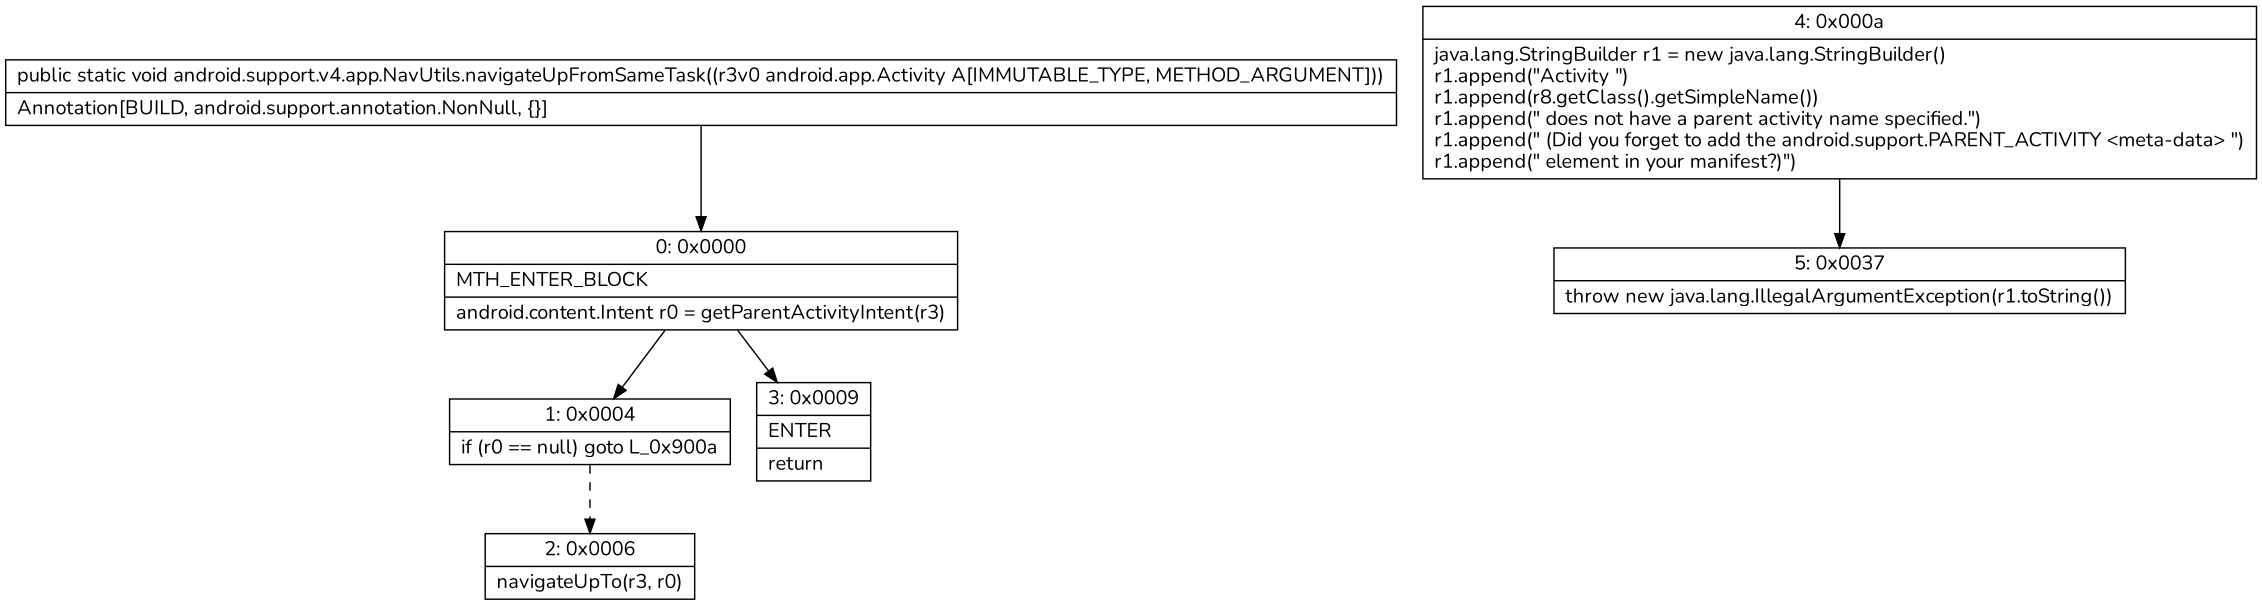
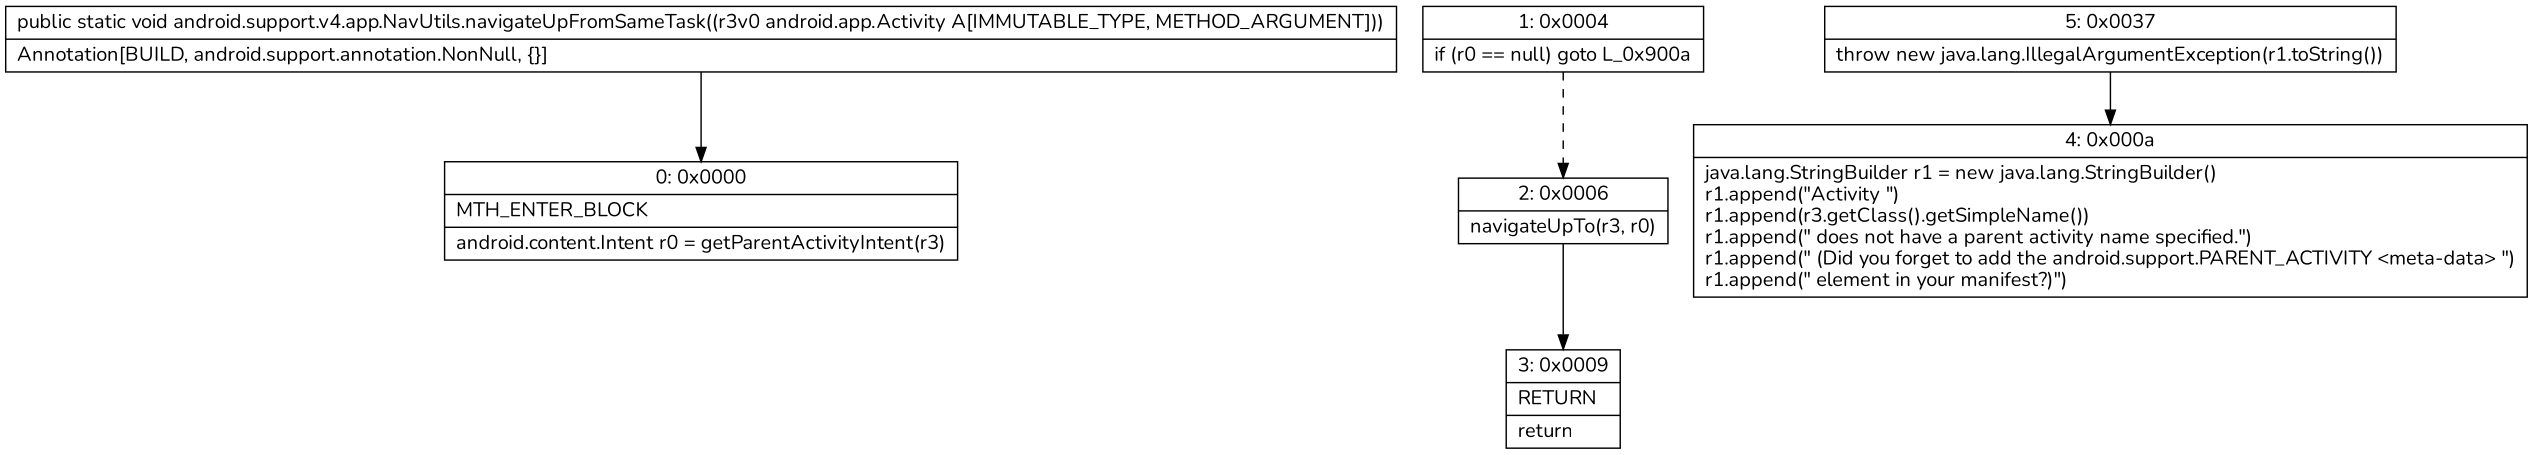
node "4: 0x000a": text "r1.append(r8.getClass().getSimpleName())" -> "r1.append(r3.getClass().getSimpleName())"
edge "4: 0x000a" -> "5: 0x0037": reversed
edge "0: 0x0000" -> "3: 0x0009": now "2: 0x0006" -> "3: 0x0009"
edge "0: 0x0000" -> "1: 0x0004": removed
node "3: 0x0009": text "ENTER" -> "RETURN"
